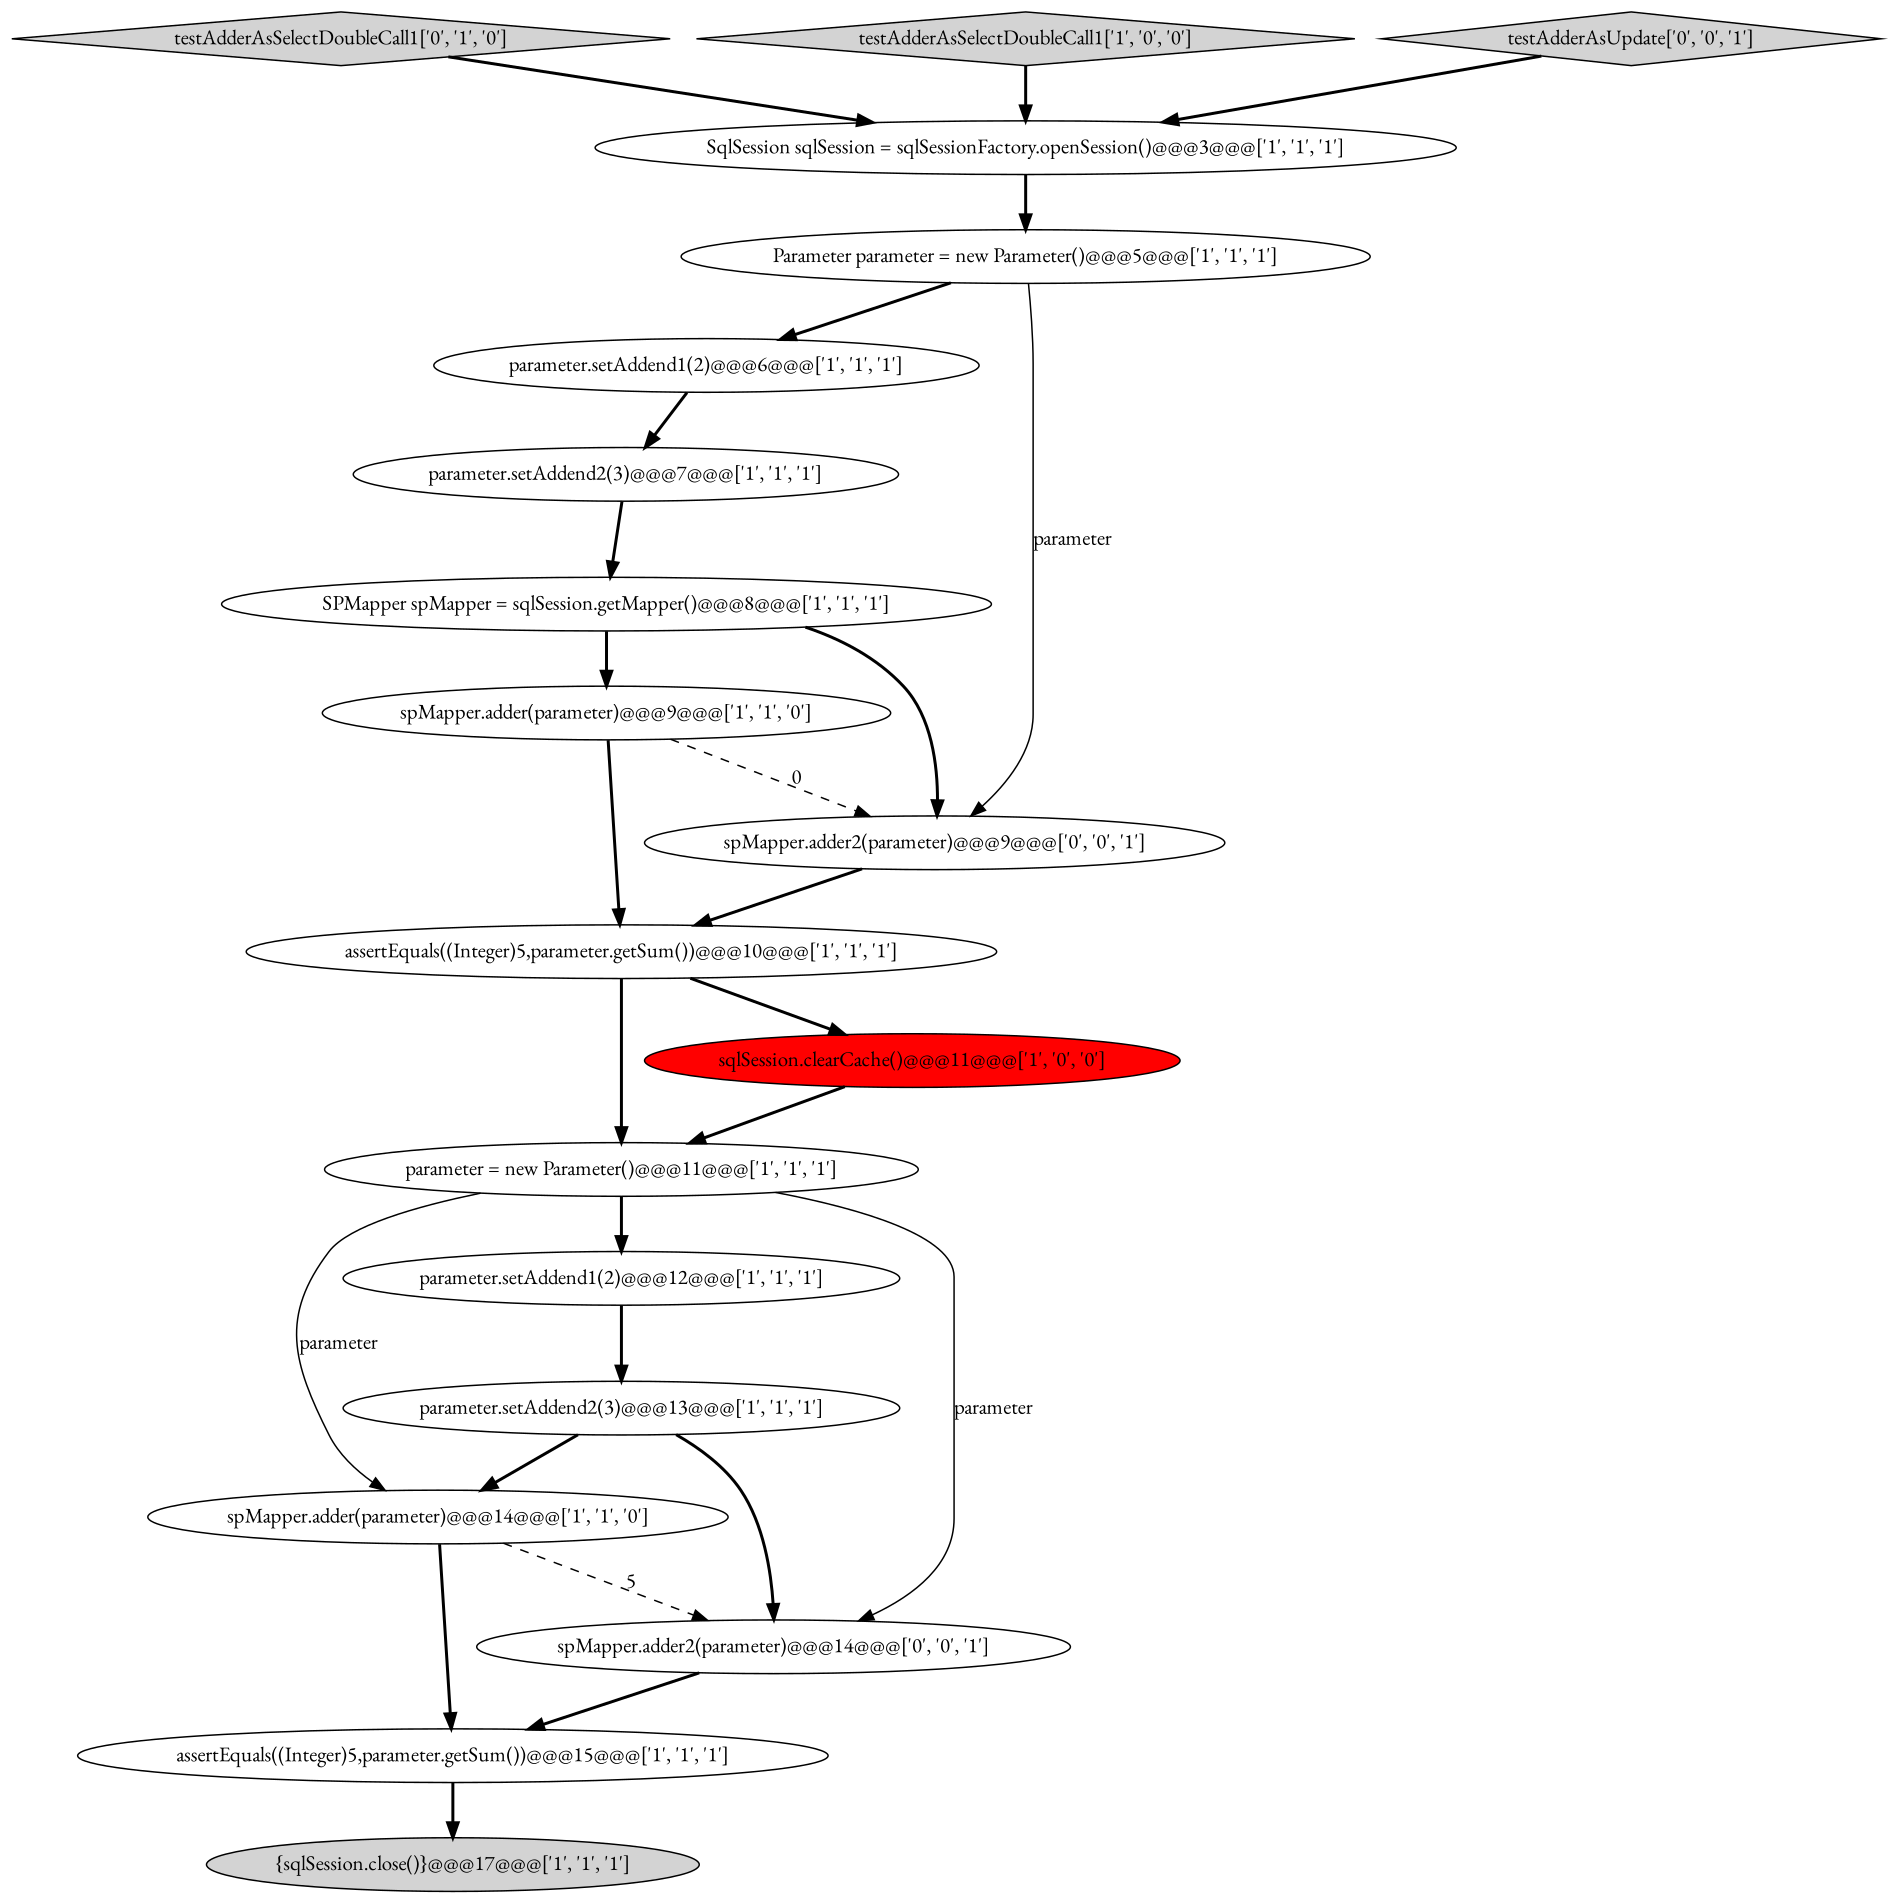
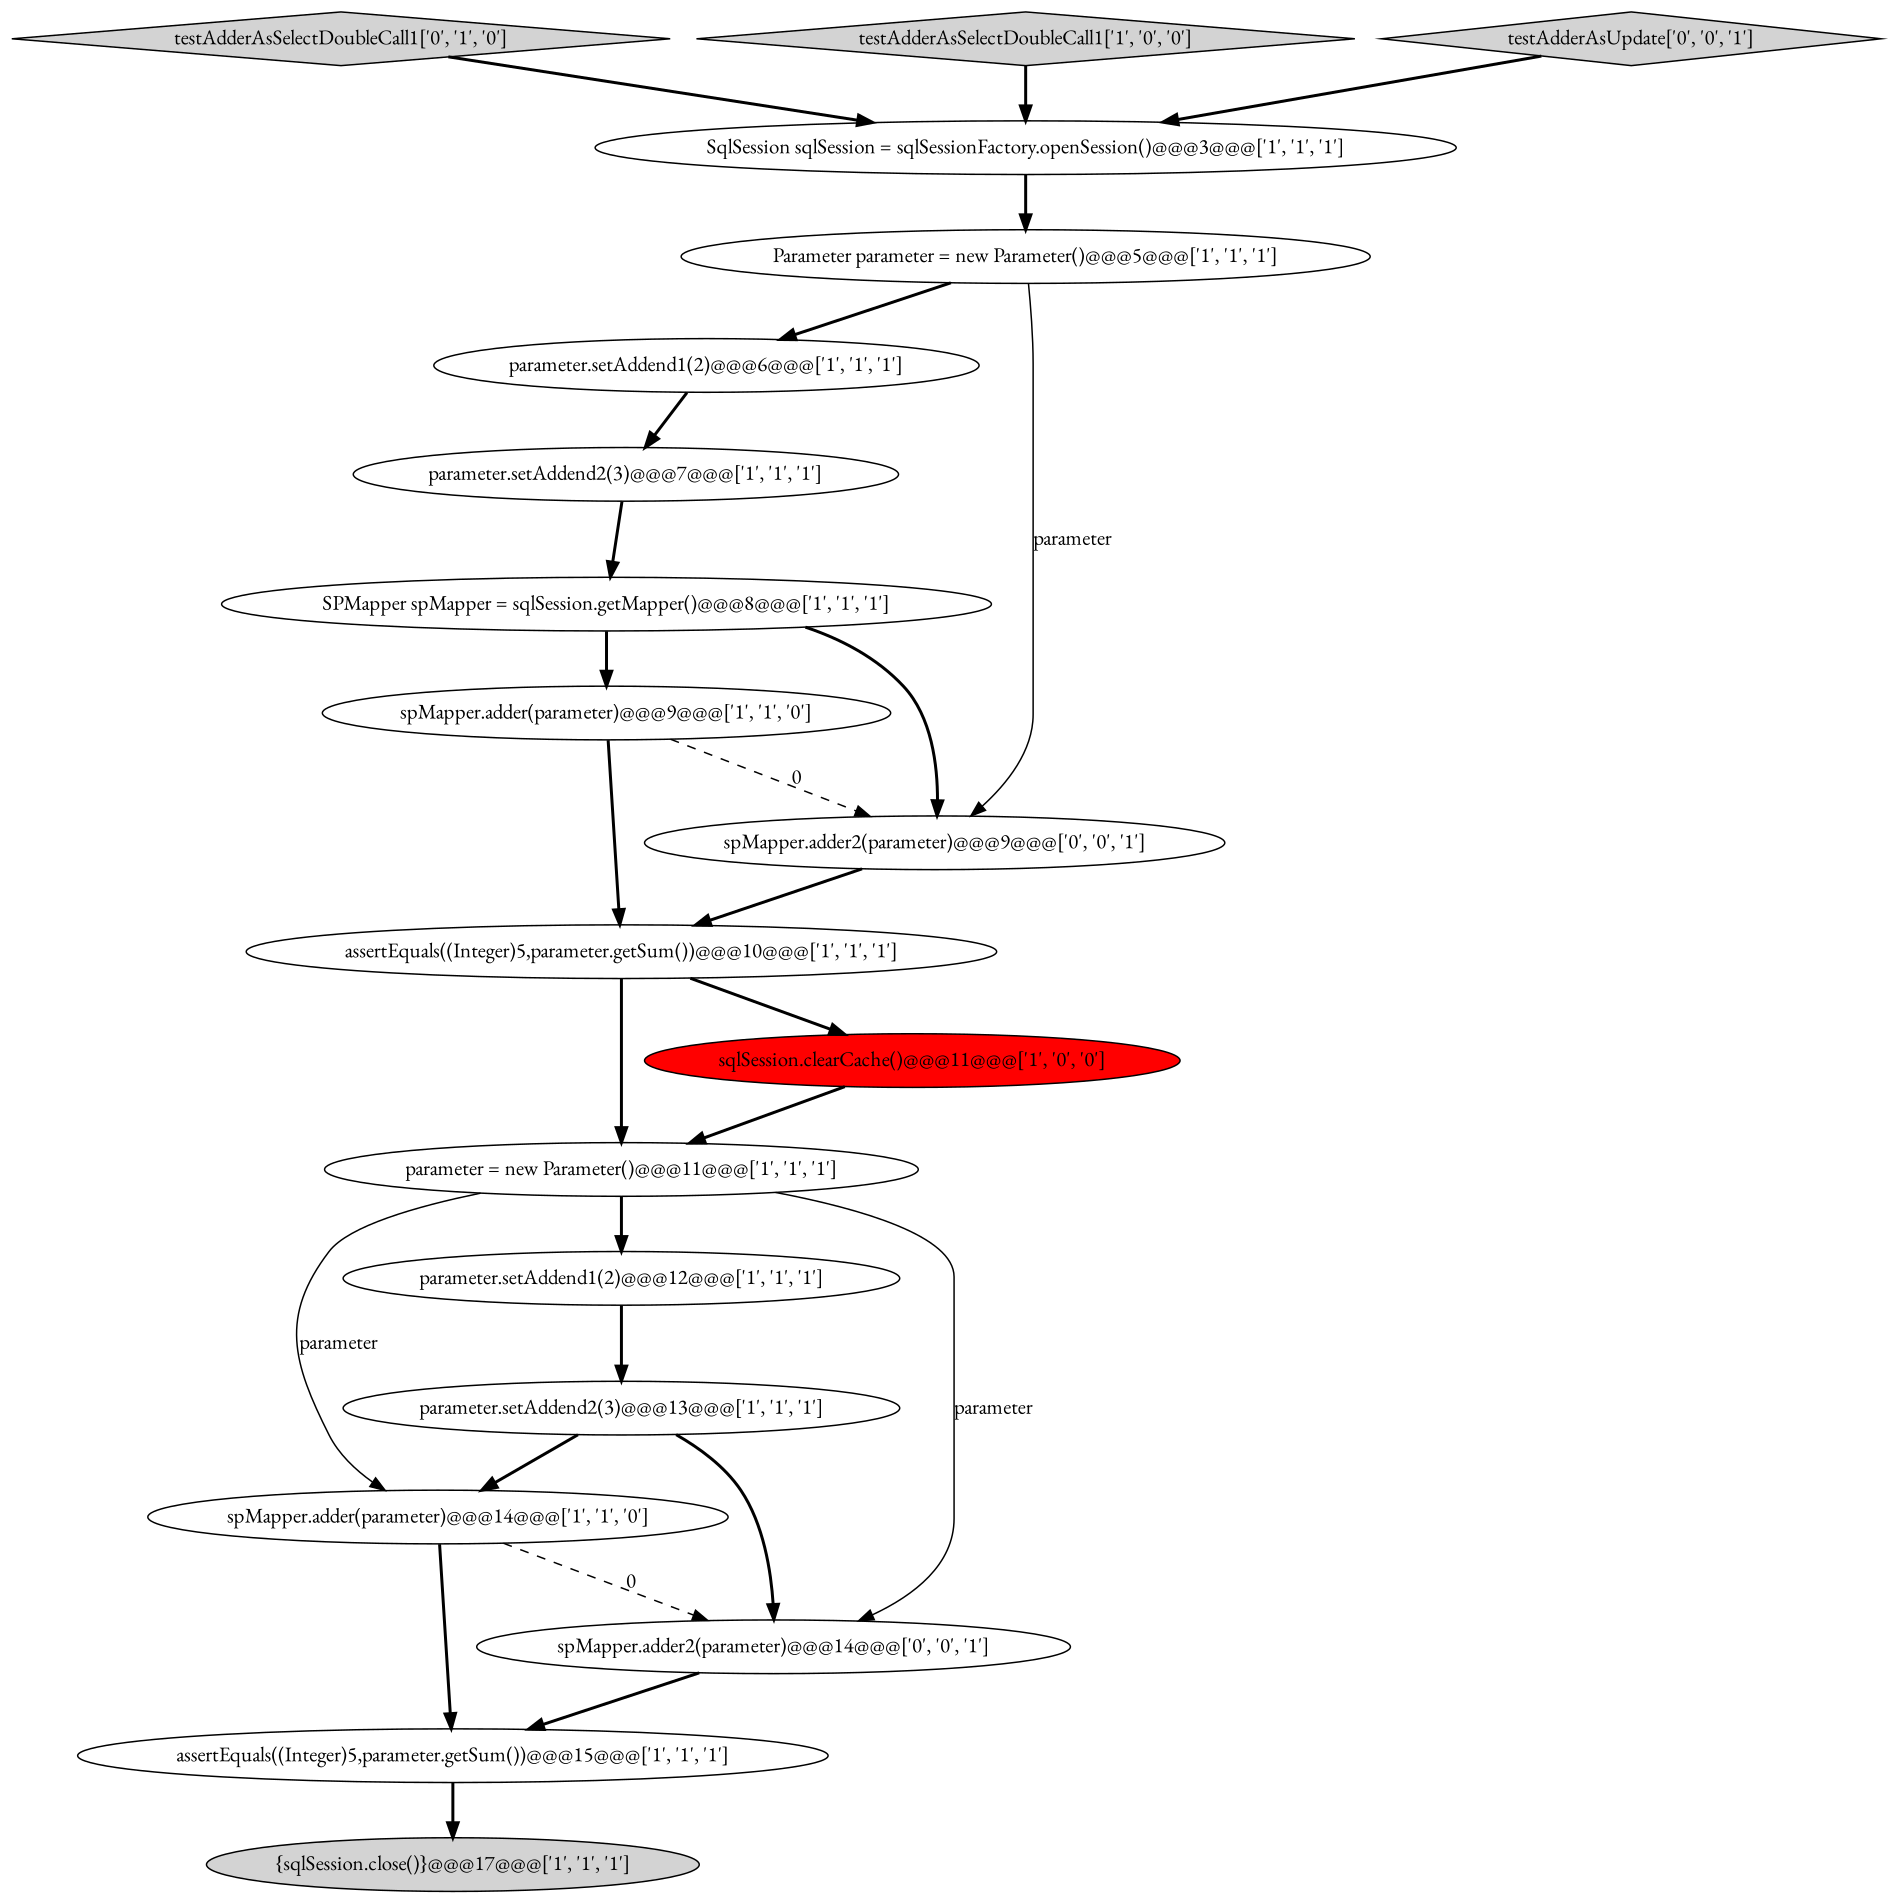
edge "spMapper.adder(parameter)@@@14@@@['1', '1', '0']" -> "spMapper.adder2(parameter)@@@14@@@['0', '0', '1']": label "5" -> "0"
